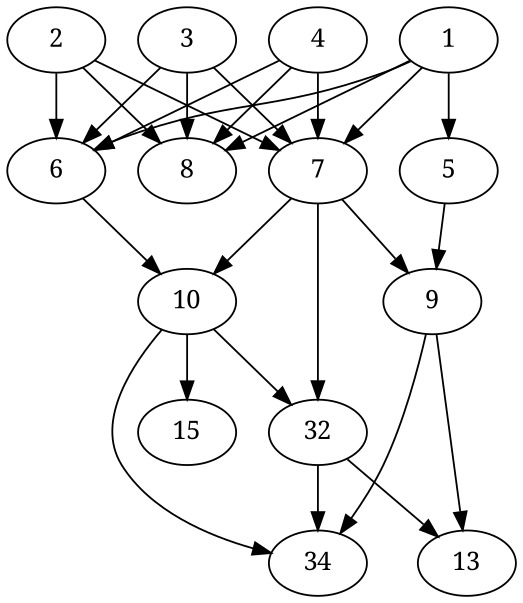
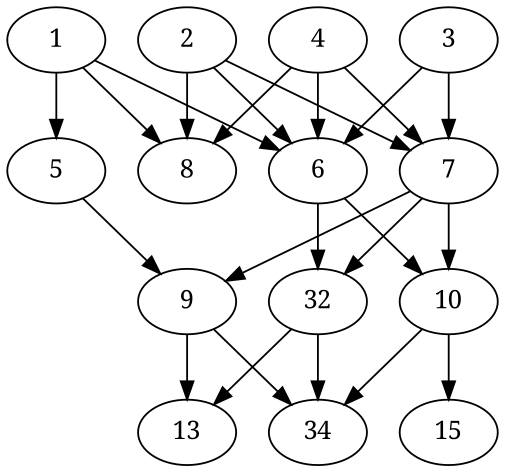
edge "3" -> "8": removed
edge "1" -> "7": removed
edge "10" -> "32": now "6" -> "32"
